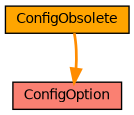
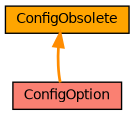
edge "ConfigObsolete" -> "ConfigOption": reversed
